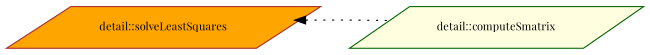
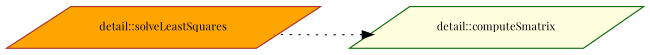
edge "detail::computeSmatrix" -> "detail::solveLeastSquares": reversed
